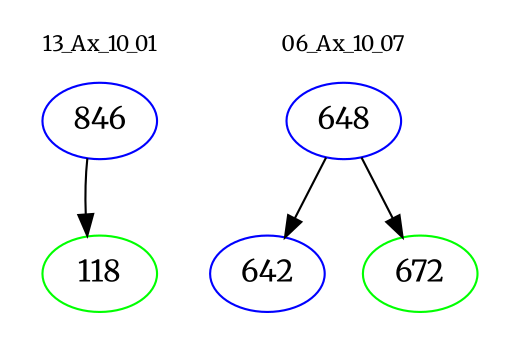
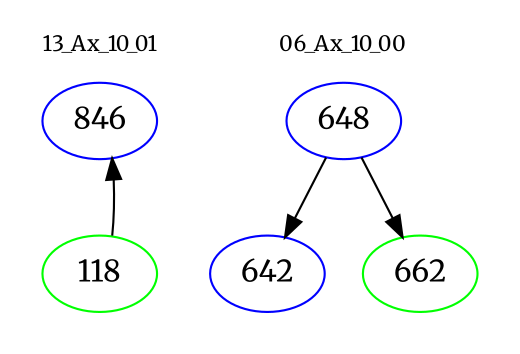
cluster "06_Ax_10_07": label "06_Ax_10_07" -> "06_Ax_10_00"
edge "846" -> "118": reversed
node "672": label "672" -> "662"
